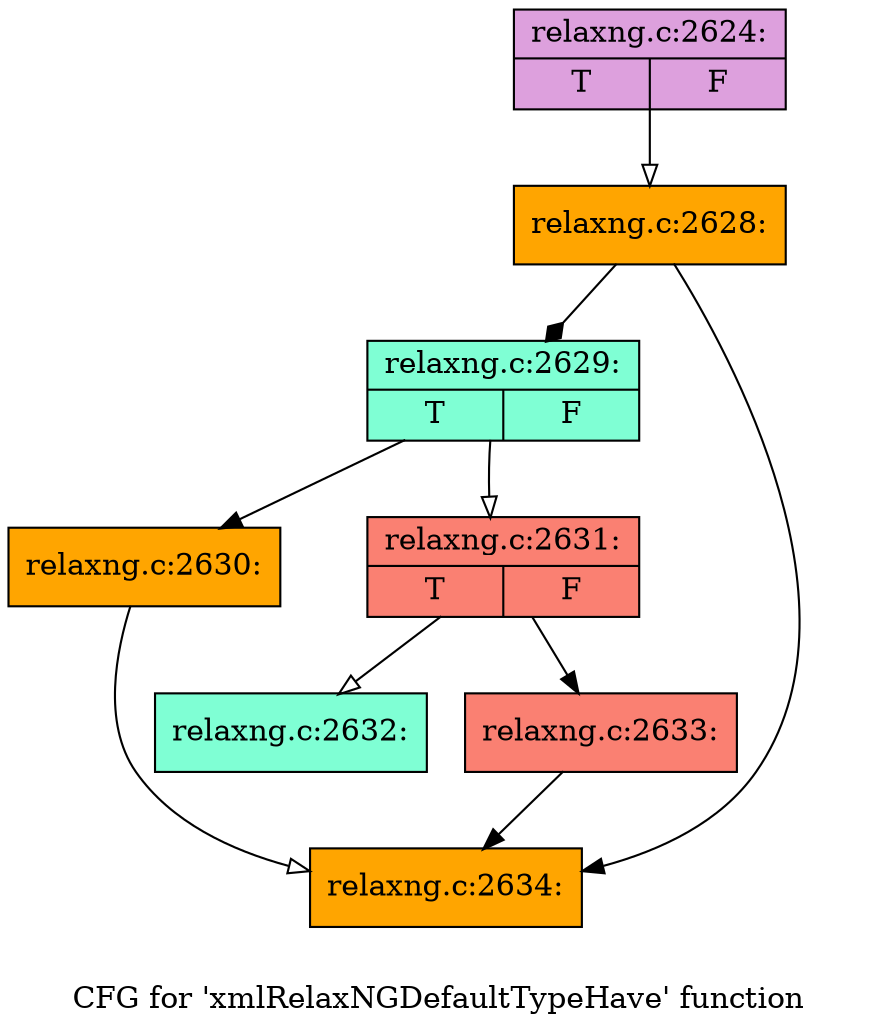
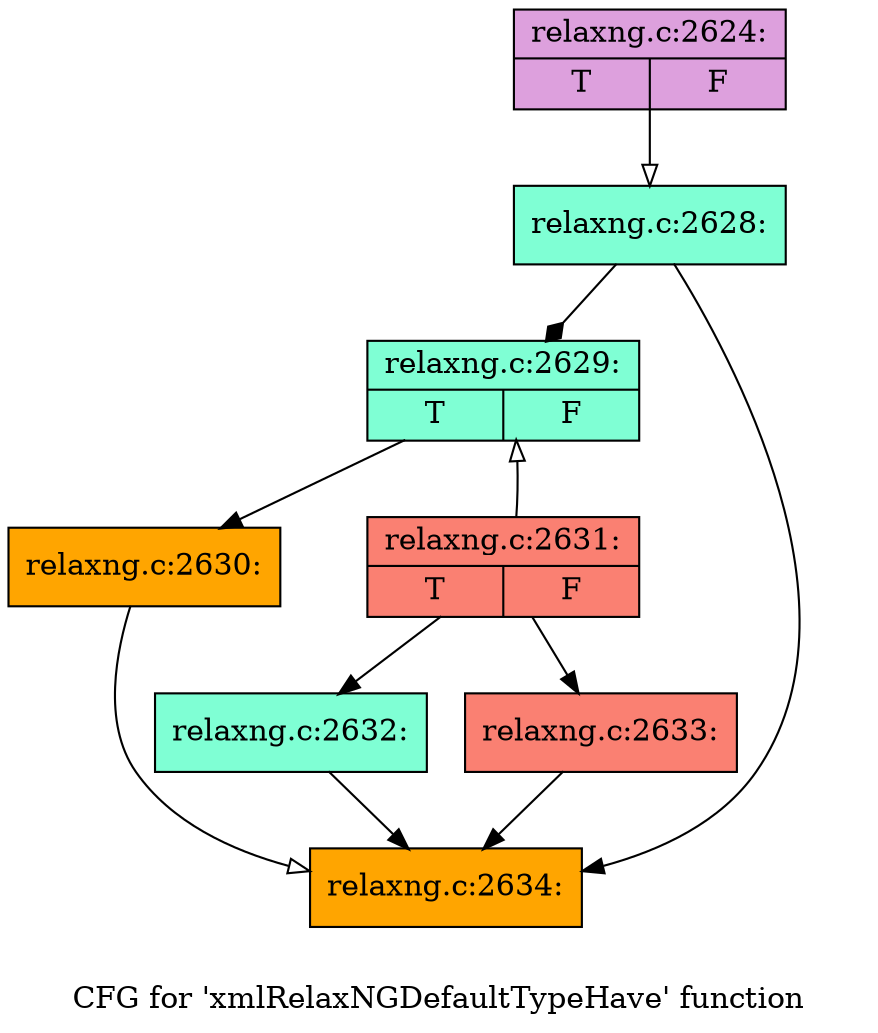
node "relaxng.c:2628:": fillcolor orange -> aquamarine
edge "relaxng.c:2629:" -> "relaxng.c:2631:": reversed
edge "relaxng.c:2631:" -> "relaxng.c:2632:": arrowhead onormal -> normal
edge "relaxng.c:2632:" -> "relaxng.c:2634:": added
